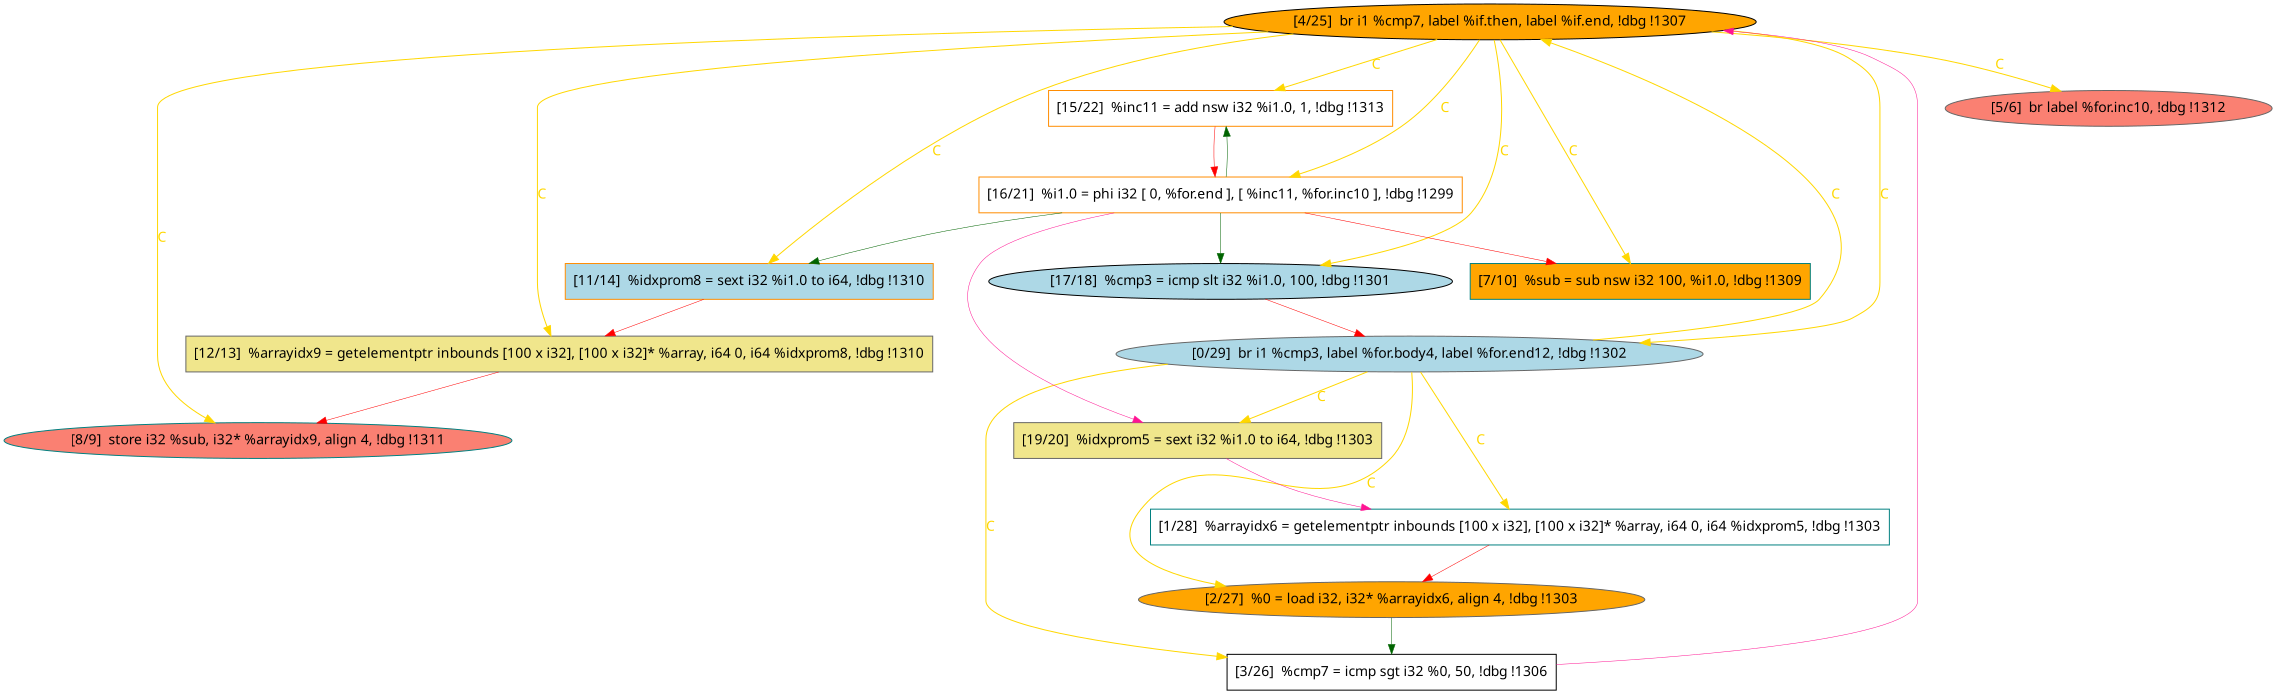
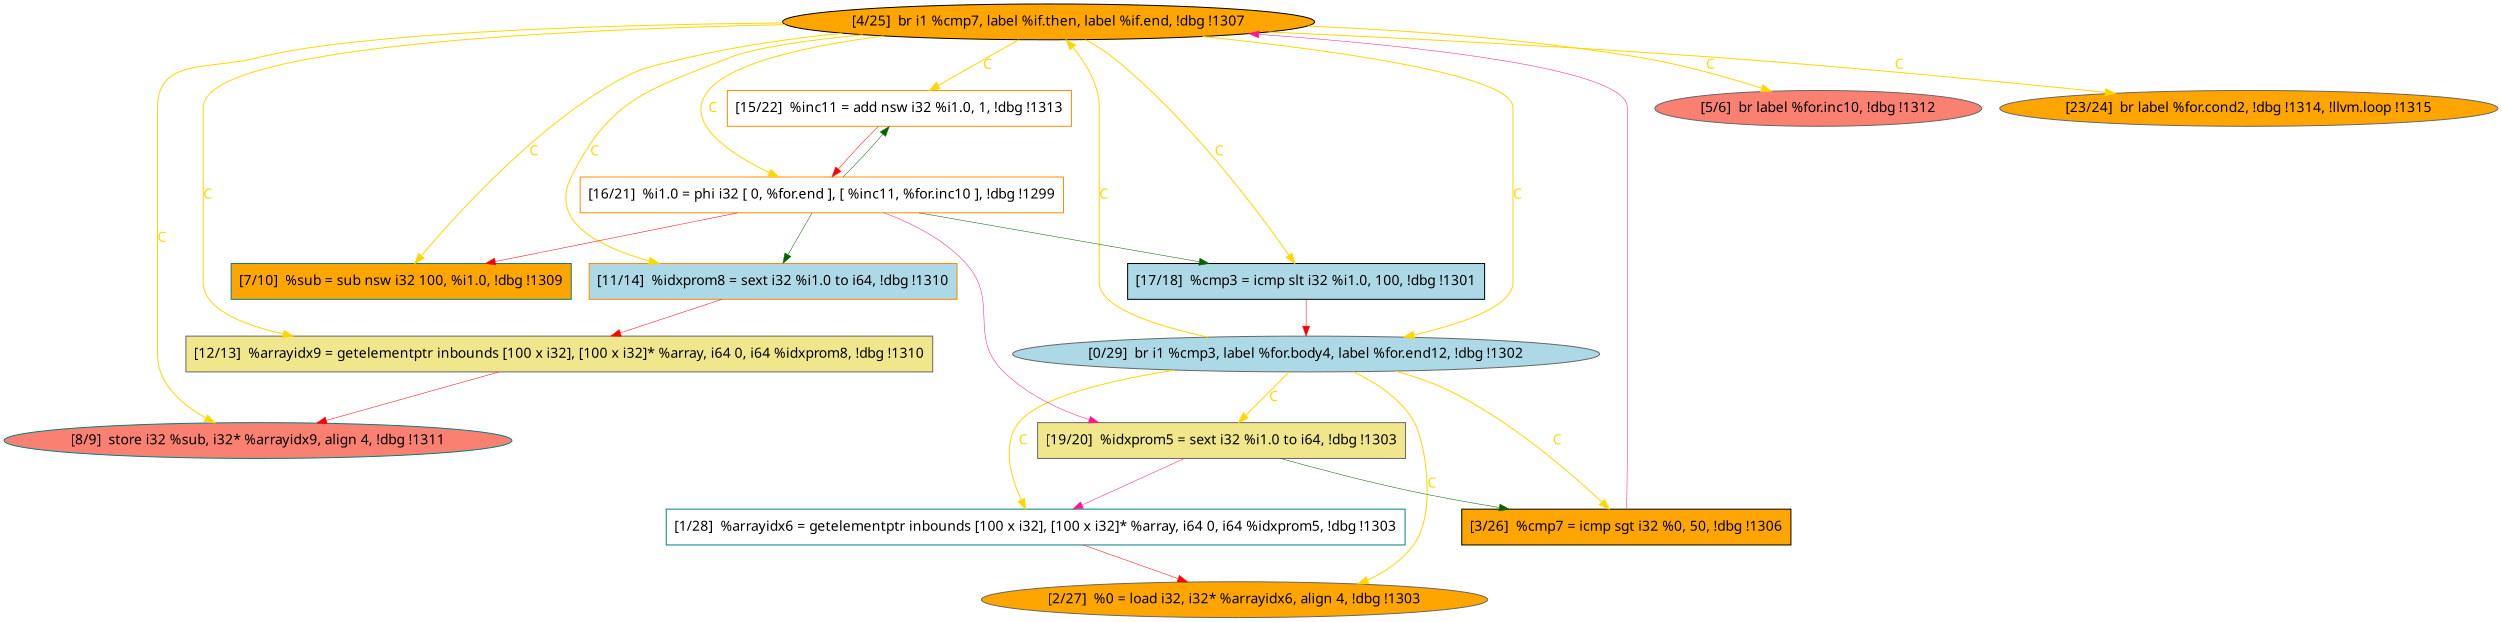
node "[23/24]  br label %for.cond2, !dbg !1314, !llvm.loop !1315": added
node "[17/18]  %cmp3 = icmp slt i32 %i1.0, 100, !dbg !1301": shape ellipse -> box
edge "[2/27]  %0 = load i32, i32* %arrayidx6, align 4, !dbg !1303" -> "[3/26]  %cmp7 = icmp sgt i32 %0, 50, !dbg !1306": now "[19/20]  %idxprom5 = sext i32 %i1.0 to i64, !dbg !1303" -> "[3/26]  %cmp7 = icmp sgt i32 %0, 50, !dbg !1306"
node "[3/26]  %cmp7 = icmp sgt i32 %0, 50, !dbg !1306": fillcolor white -> orange
